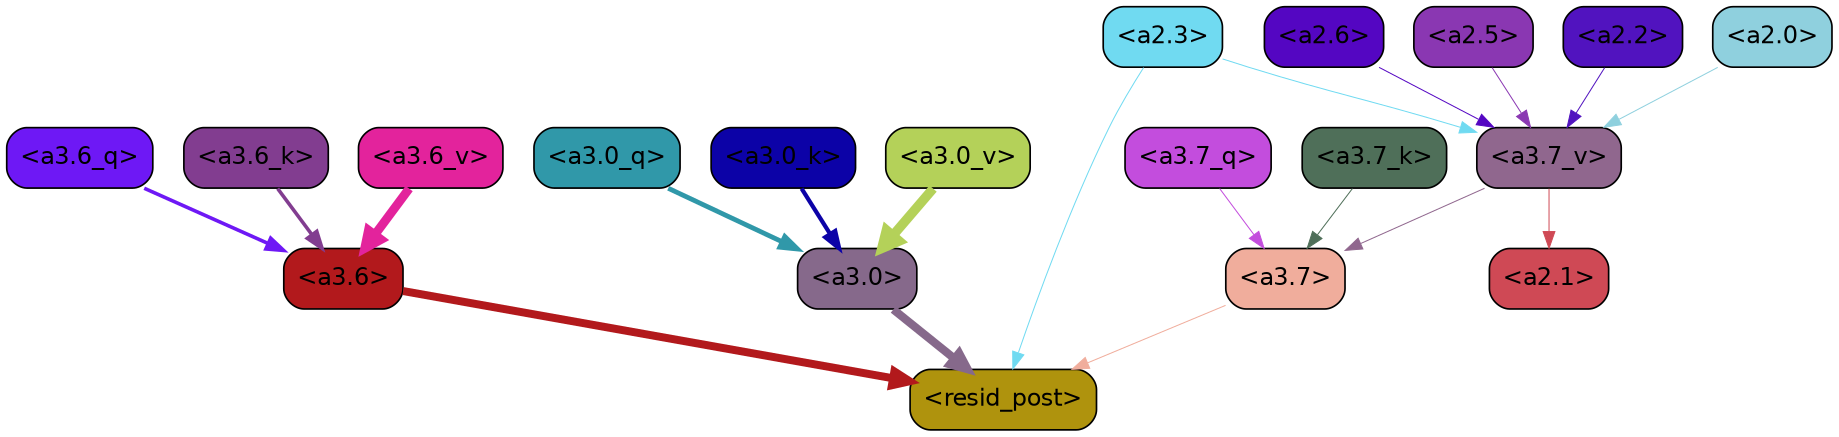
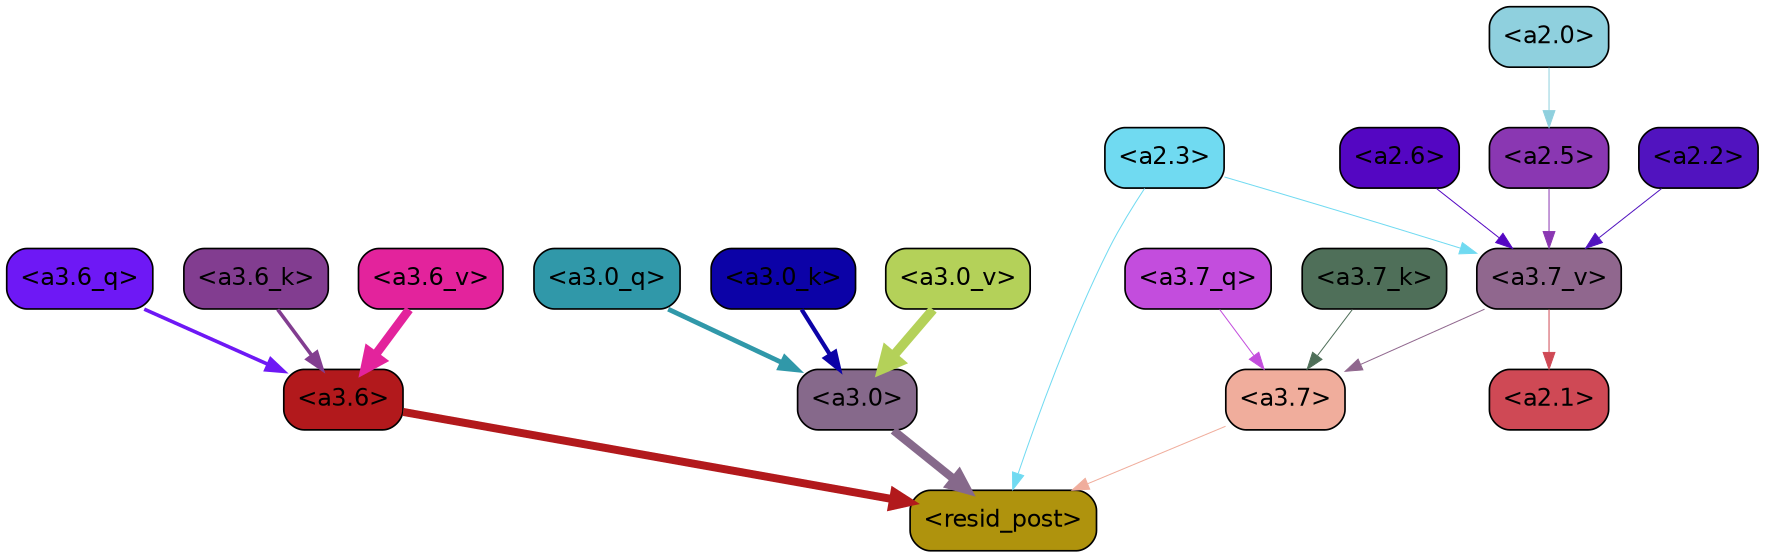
edge "<a2.0>" -> "<a3.7_v>": now "<a2.0>" -> "<a2.5>"
